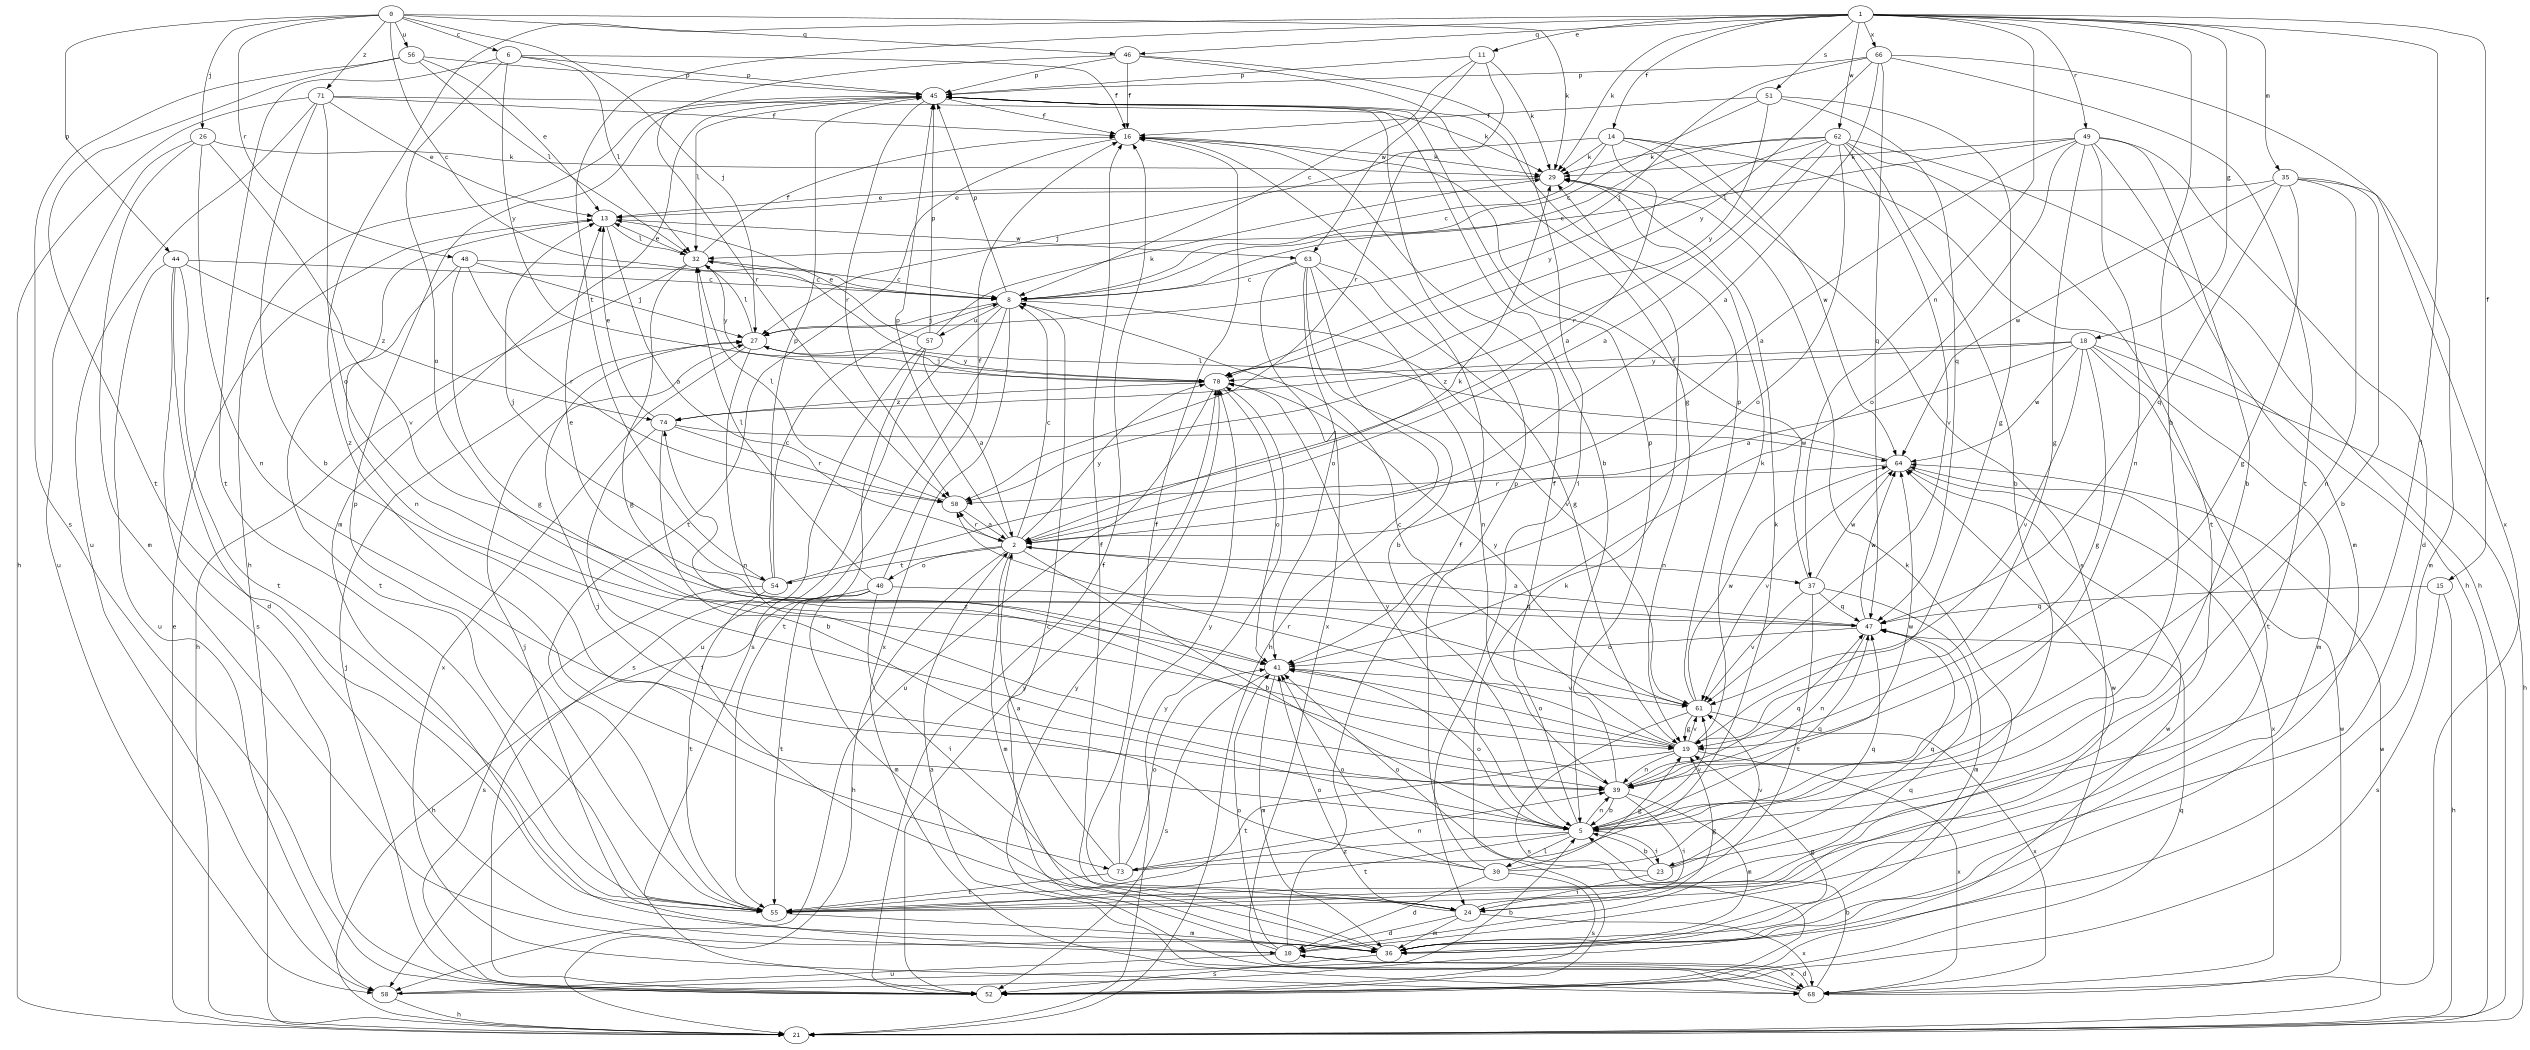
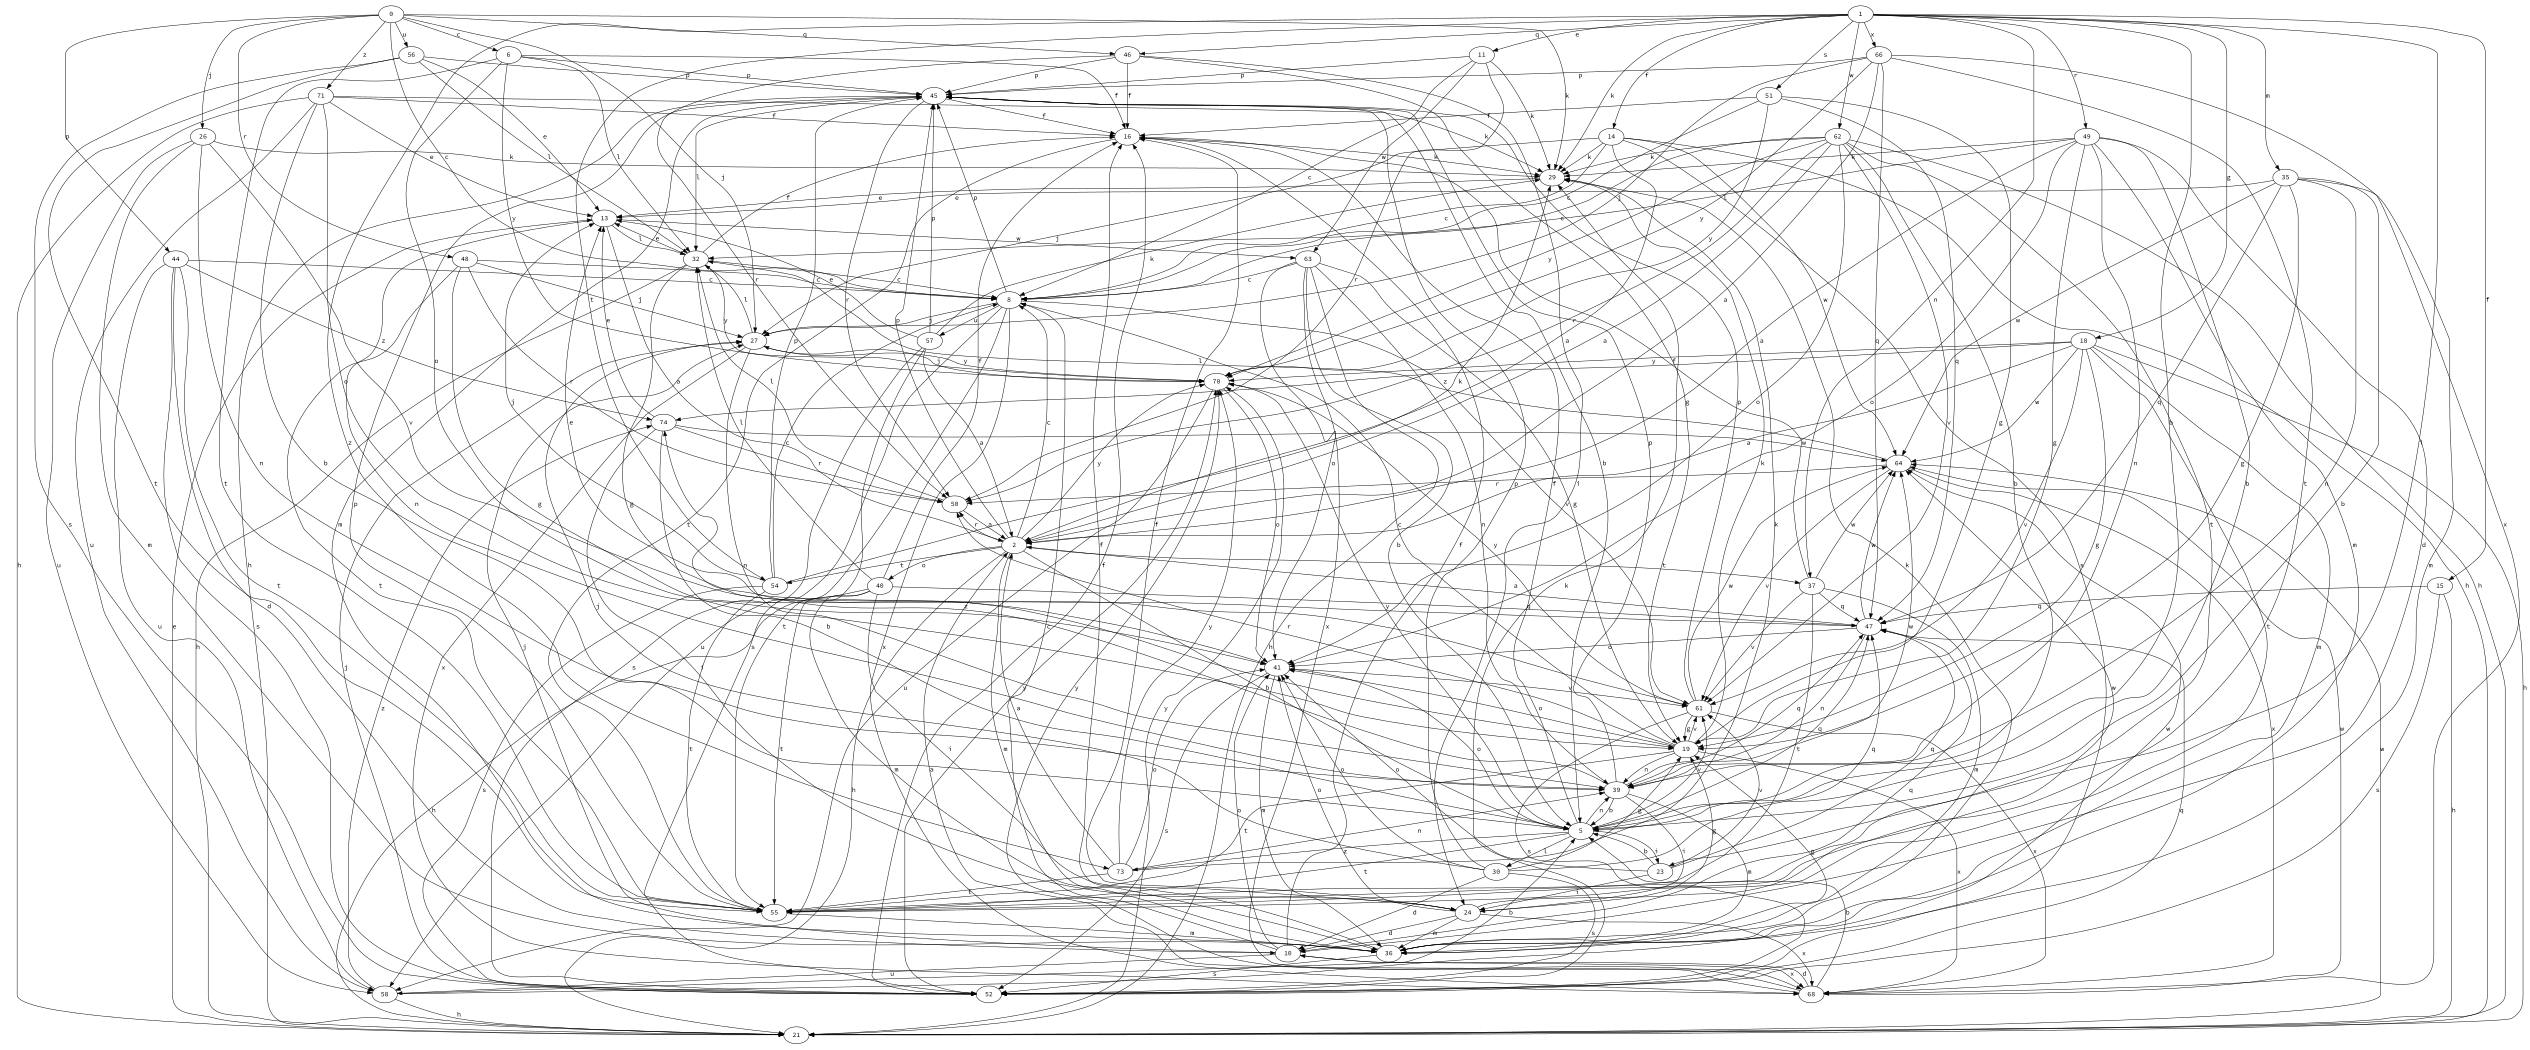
edge "70" -> "74": now "58" -> "74"
edge "2" -> "37": label "n" -> "t"
